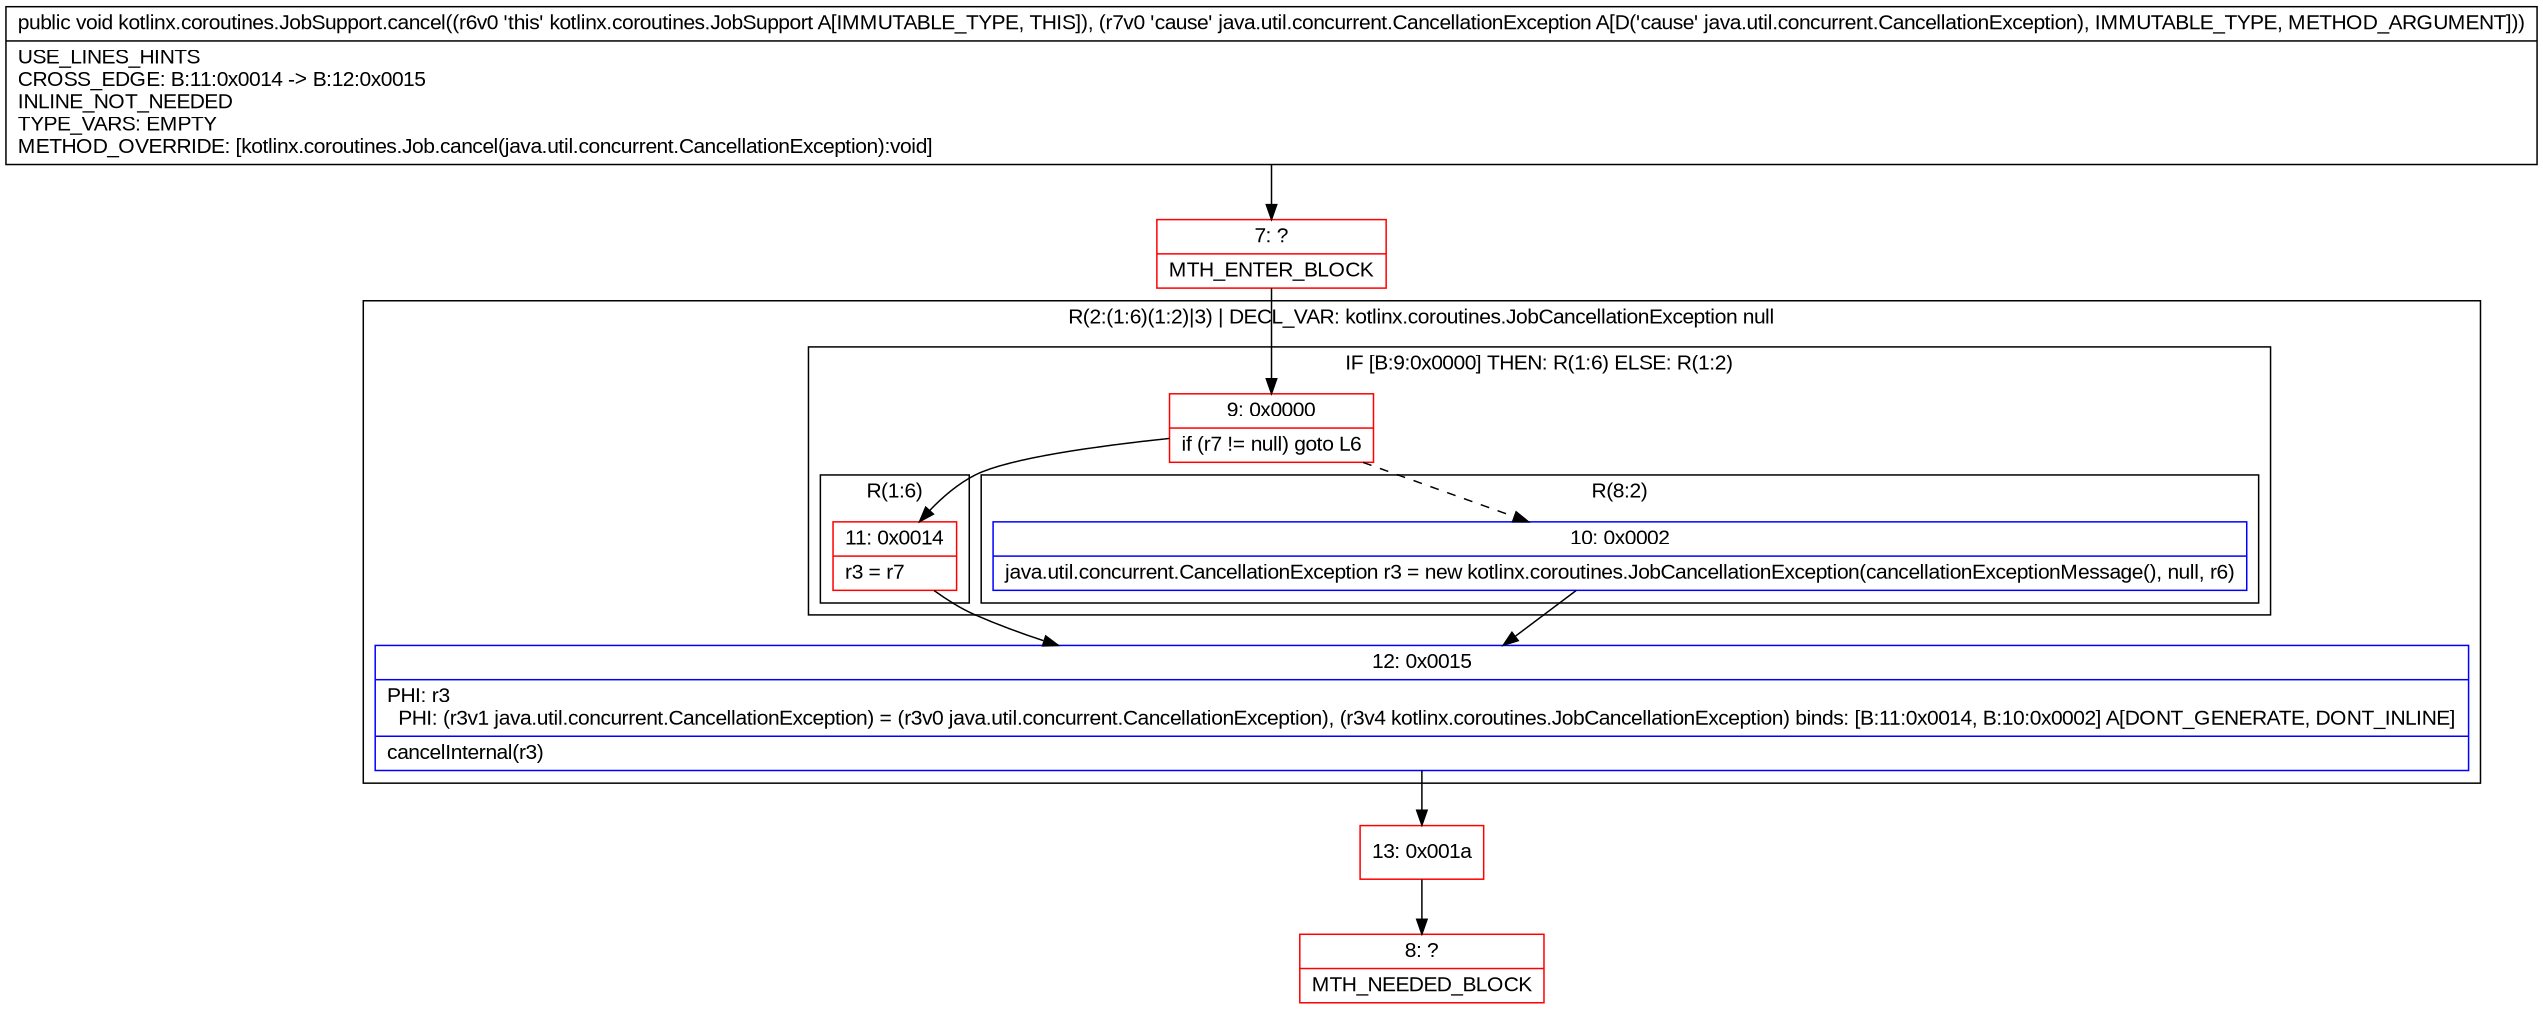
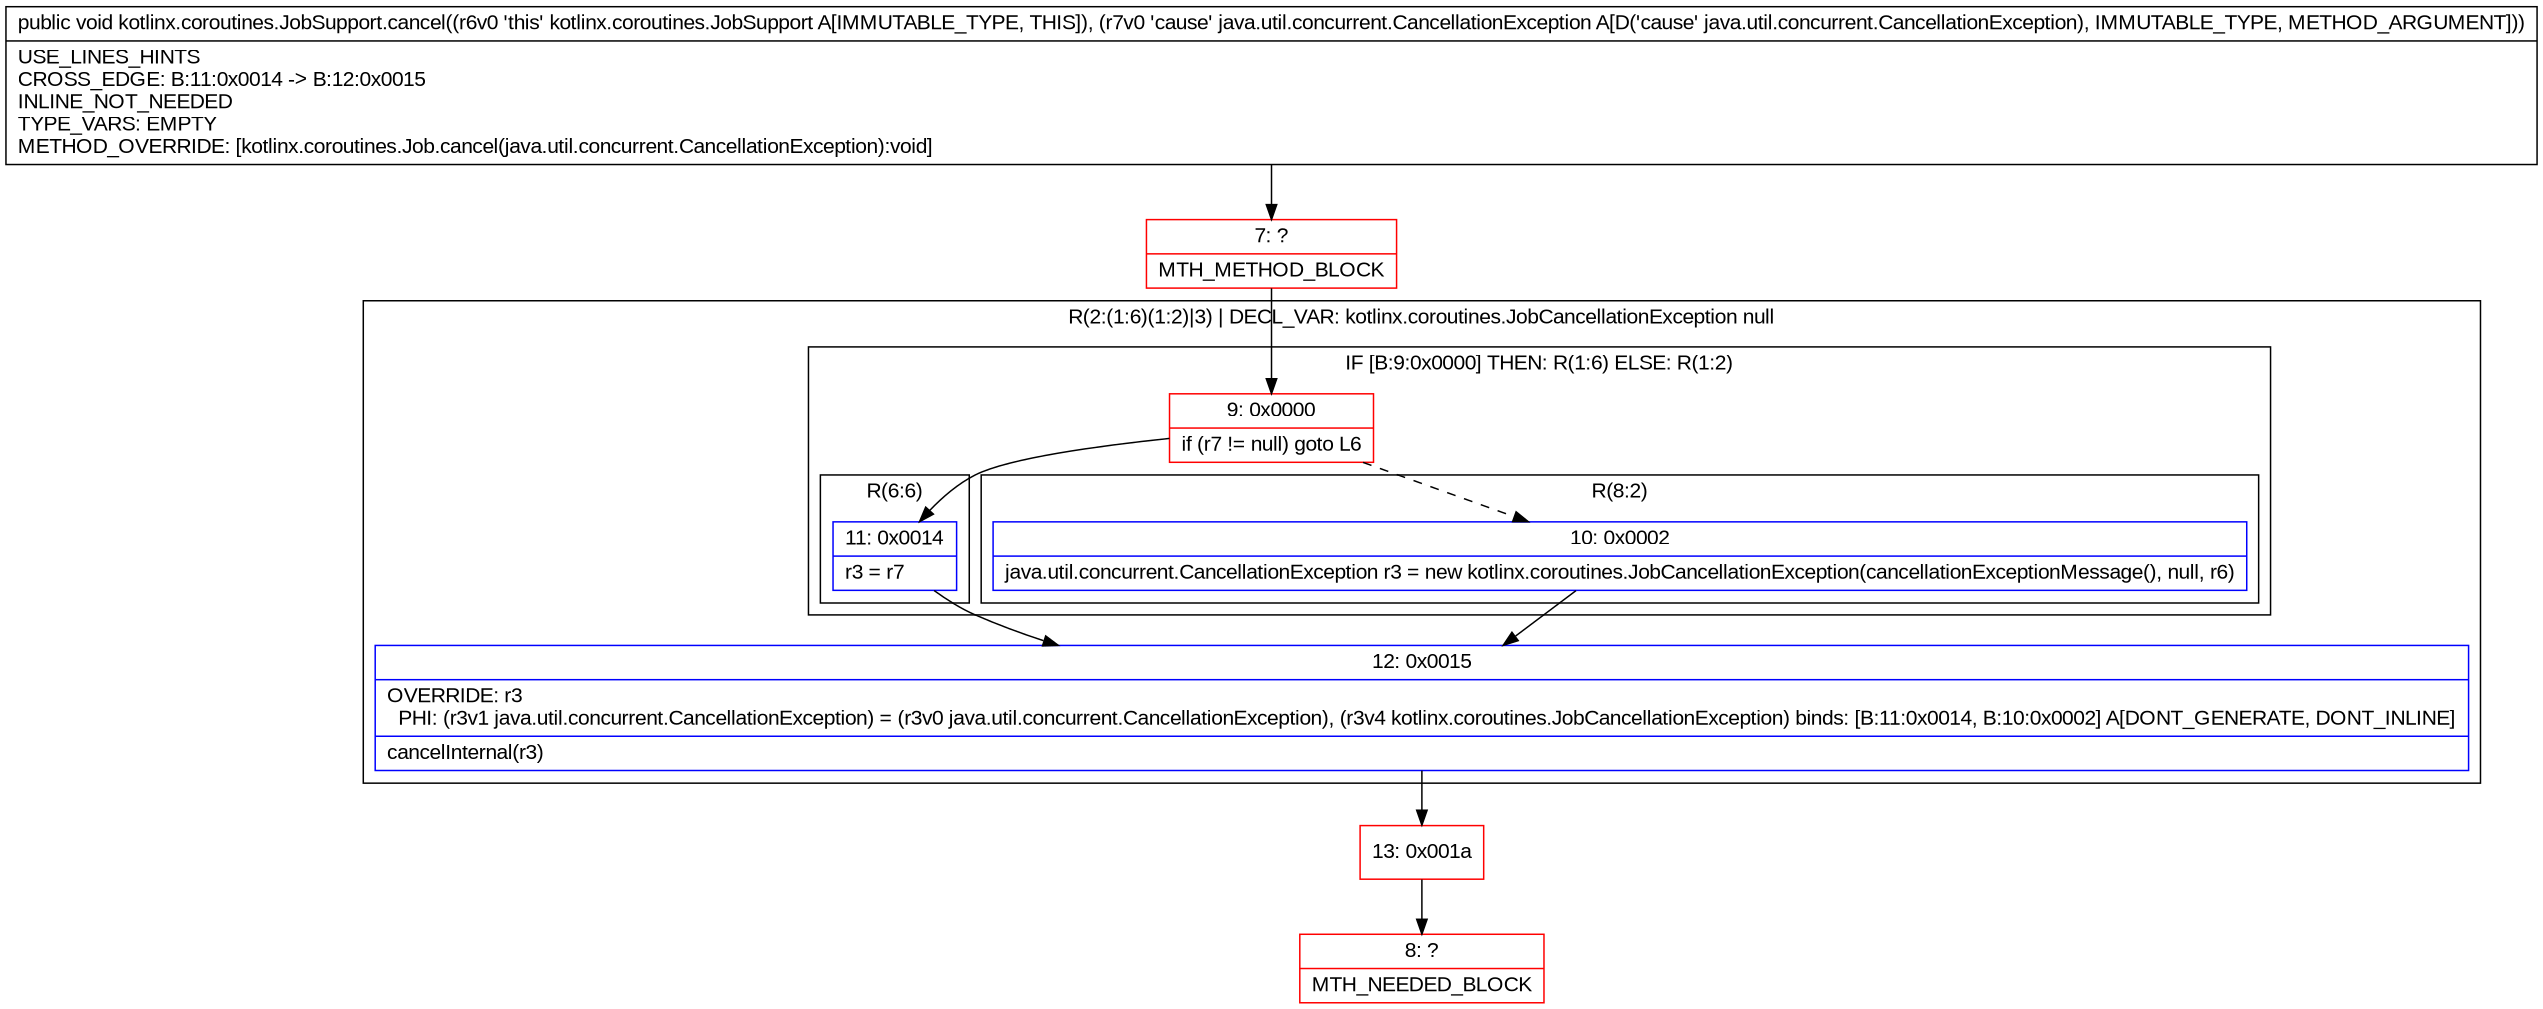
node "7: ?": text "MTH_ENTER_BLOCK" -> "MTH_METHOD_BLOCK"
cluster "R(1:6)": label "R(1:6)" -> "R(6:6)"
node "11: 0x0014": color red -> blue
node "12: 0x0015": text "PHI: r3" -> "OVERRIDE: r3"
